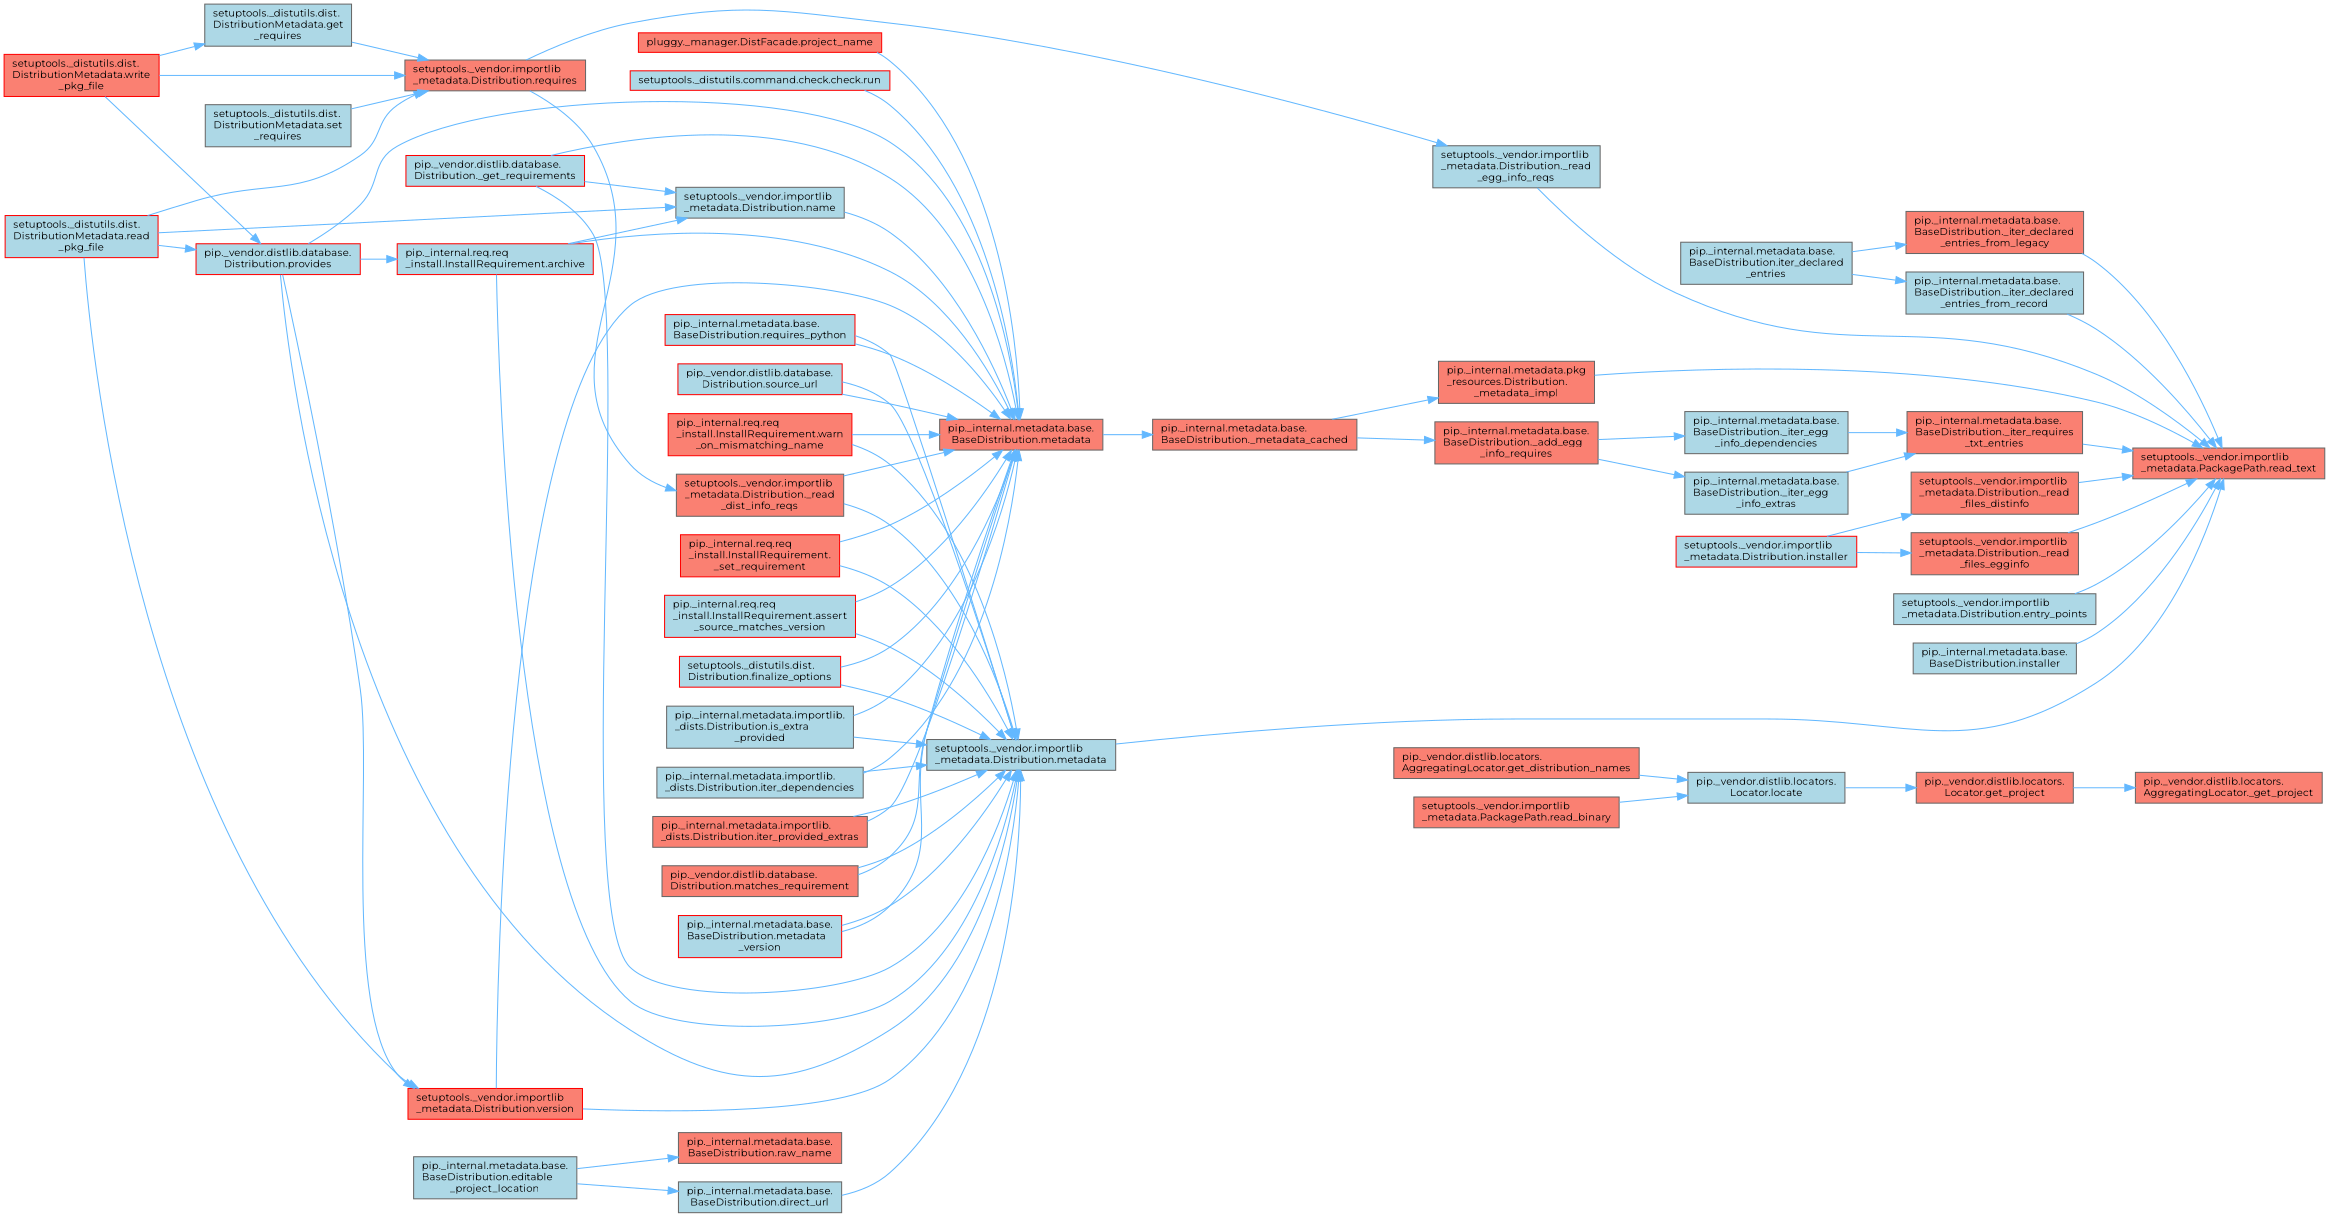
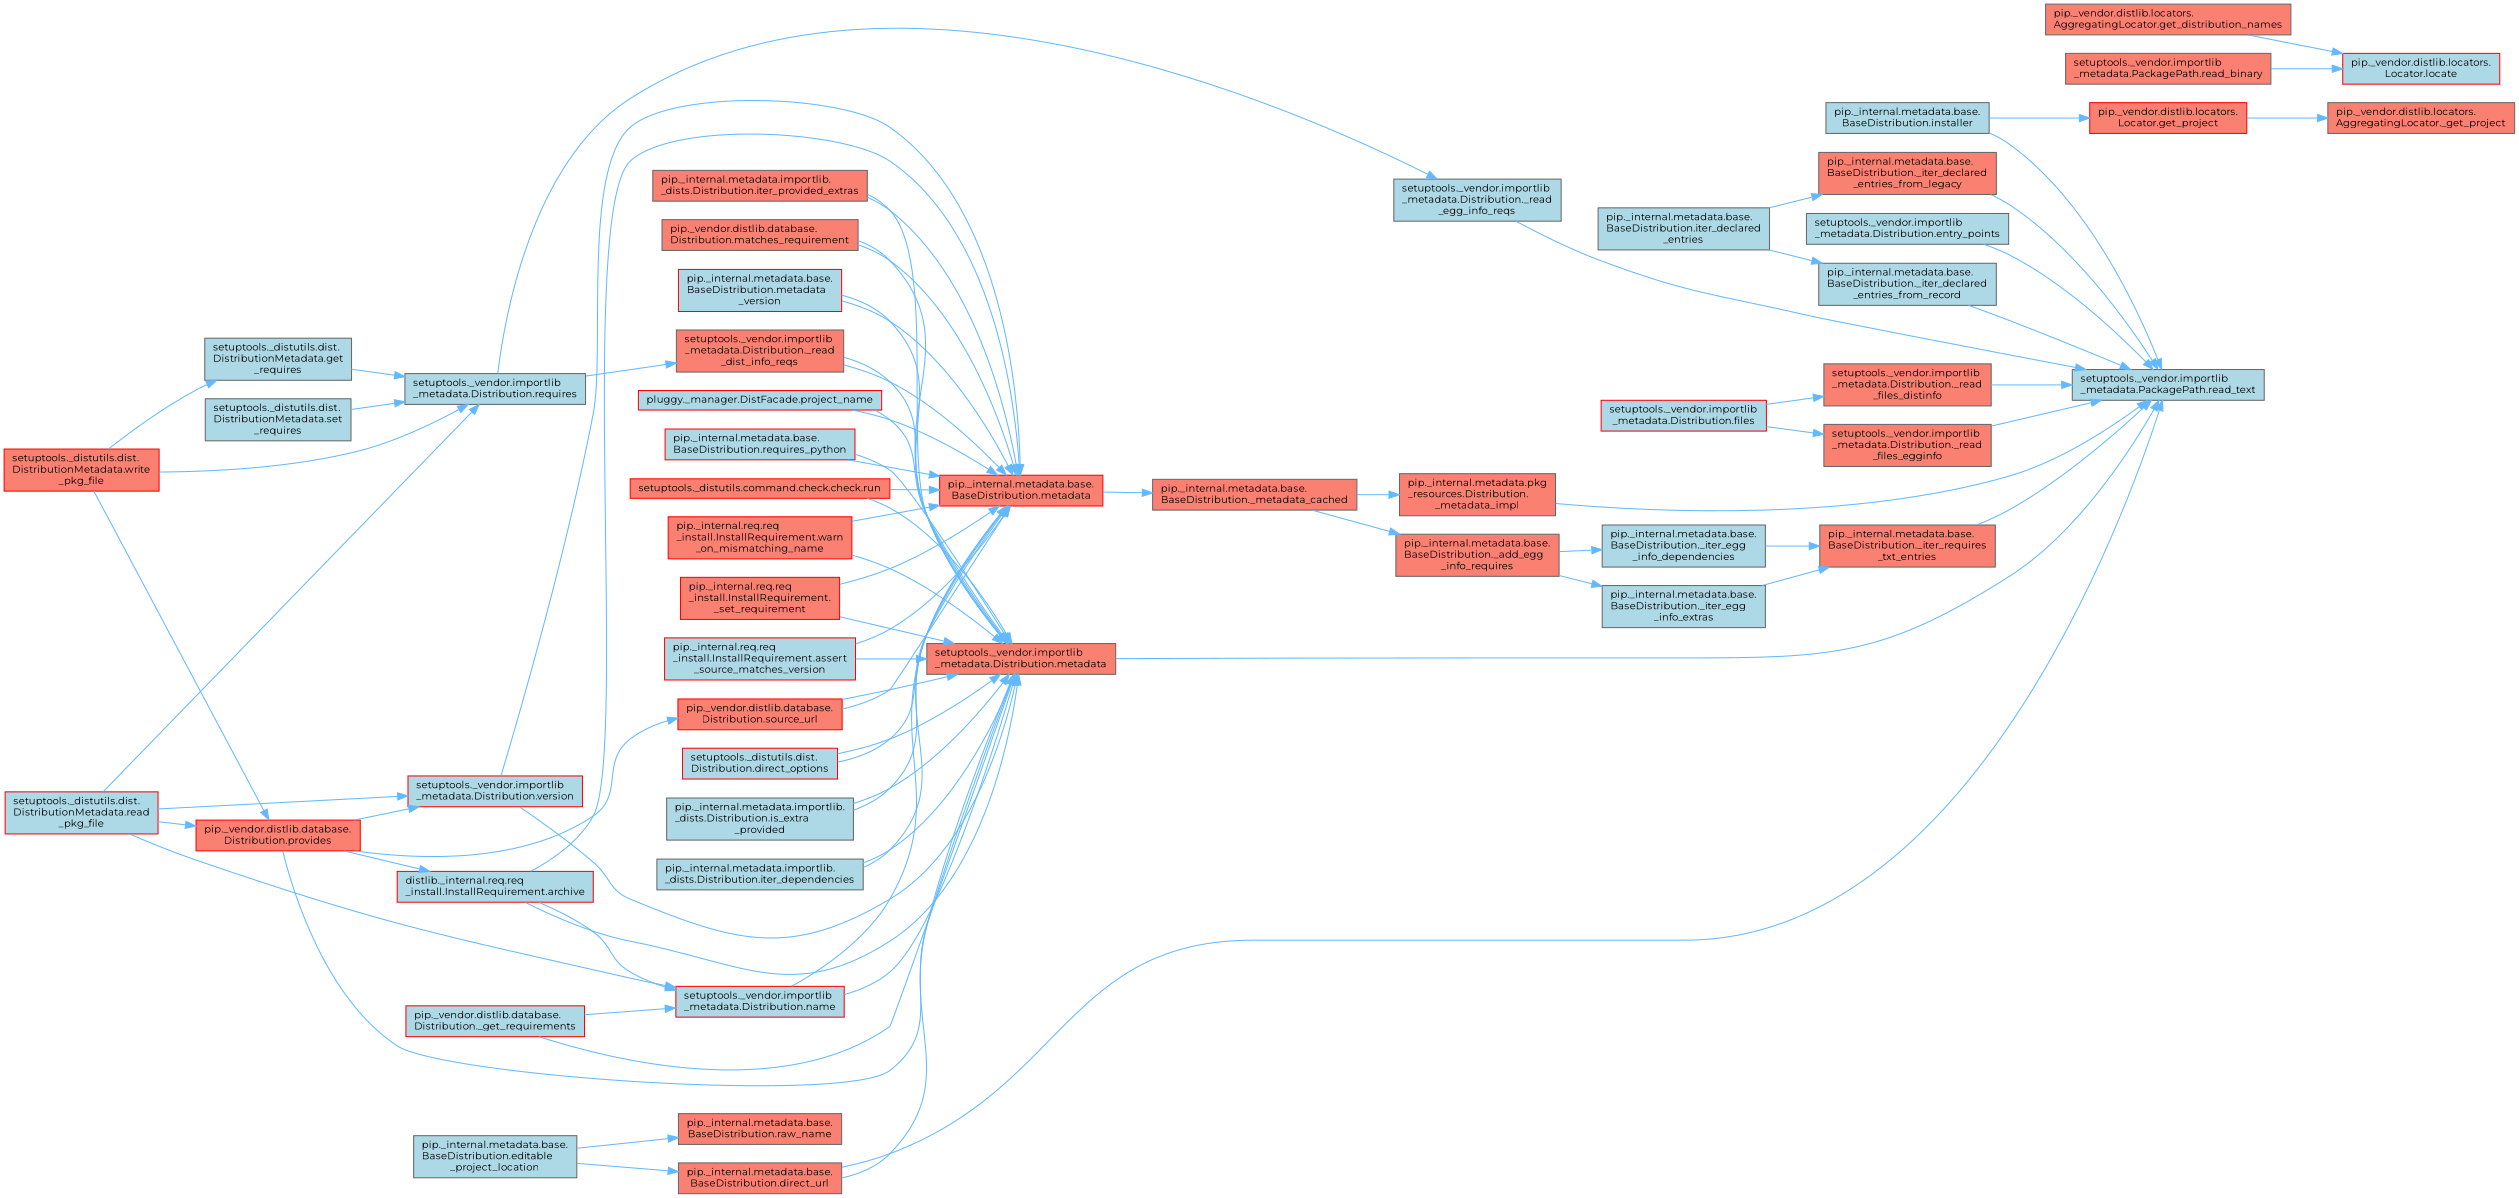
node "pluggy._manager.DistFacade.project_name": fillcolor salmon -> lightblue
node "setuptools._vendor.importlib _metadata.Distribution.requires": fillcolor salmon -> lightblue
node "setuptools._distutils.command.check.check.run": fillcolor lightblue -> salmon
edge "pip._vendor.distlib.database. Distribution.provides" -> "pip._internal.metadata.base. BaseDistribution.metadata": now "pip._vendor.distlib.database. Distribution.provides" -> "pip._vendor.distlib.database. Distribution.source_url"
edge "pip._vendor.distlib.database. Distribution._get_requirements" -> "pip._internal.metadata.base. BaseDistribution.metadata": removed
node "setuptools._vendor.importlib _metadata.Distribution.name": color grey40 -> red
node "pip._vendor.distlib.database. Distribution.provides": fillcolor lightblue -> salmon
node "pip._internal.req.req _install.InstallRequirement.archive": label "pip._internal.req.req _install.InstallRequirement.archive" -> "distlib._internal.req.req _install.InstallRequirement.archive"
node "pip._vendor.distlib.database. Distribution.source_url": fillcolor lightblue -> salmon
node "pip._internal.metadata.base. BaseDistribution.metadata": color grey40 -> red
node "setuptools._vendor.importlib _metadata.PackagePath.read_text": fillcolor salmon -> lightblue
edge "pluggy._manager.DistFacade.project_name" -> "setuptools._vendor.importlib _metadata.Distribution.metadata": added
edge "setuptools._distutils.command.check.check.run" -> "setuptools._vendor.importlib _metadata.Distribution.metadata": added
node "setuptools._vendor.importlib _metadata.Distribution.installer": label "setuptools._vendor.importlib _metadata.Distribution.installer" -> "setuptools._vendor.importlib _metadata.Distribution.files"
node "setuptools._distutils.dist. Distribution.finalize_options": label "setuptools._distutils.dist. Distribution.finalize_options" -> "setuptools._distutils.dist. Distribution.direct_options"
node "setuptools._vendor.importlib _metadata.Distribution.metadata": fillcolor lightblue -> salmon
node "pip._vendor.distlib.locators. Locator.locate": color grey40 -> red
edge "pip._vendor.distlib.locators. Locator.locate" -> "pip._vendor.distlib.locators. Locator.get_project": now "pip._internal.metadata.base. BaseDistribution.installer" -> "pip._vendor.distlib.locators. Locator.get_project"
node "pip._vendor.distlib.locators. Locator.get_project": color grey40 -> red
edge "setuptools._vendor.importlib _metadata.Distribution.name" -> "setuptools._vendor.importlib _metadata.Distribution.metadata": added
edge "pip._internal.metadata.base. BaseDistribution.direct_url" -> "setuptools._vendor.importlib _metadata.PackagePath.read_text": added
node "setuptools._vendor.importlib _metadata.Distribution.version": fillcolor salmon -> lightblue
node "pip._internal.metadata.base. BaseDistribution.direct_url": fillcolor lightblue -> salmon
